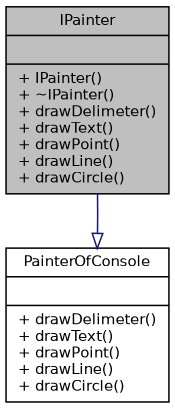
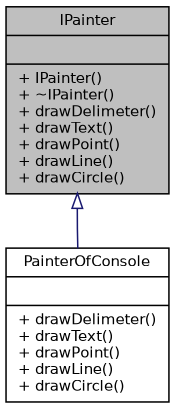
edge "IPainter" -> "PainterOfConsole": reversed
